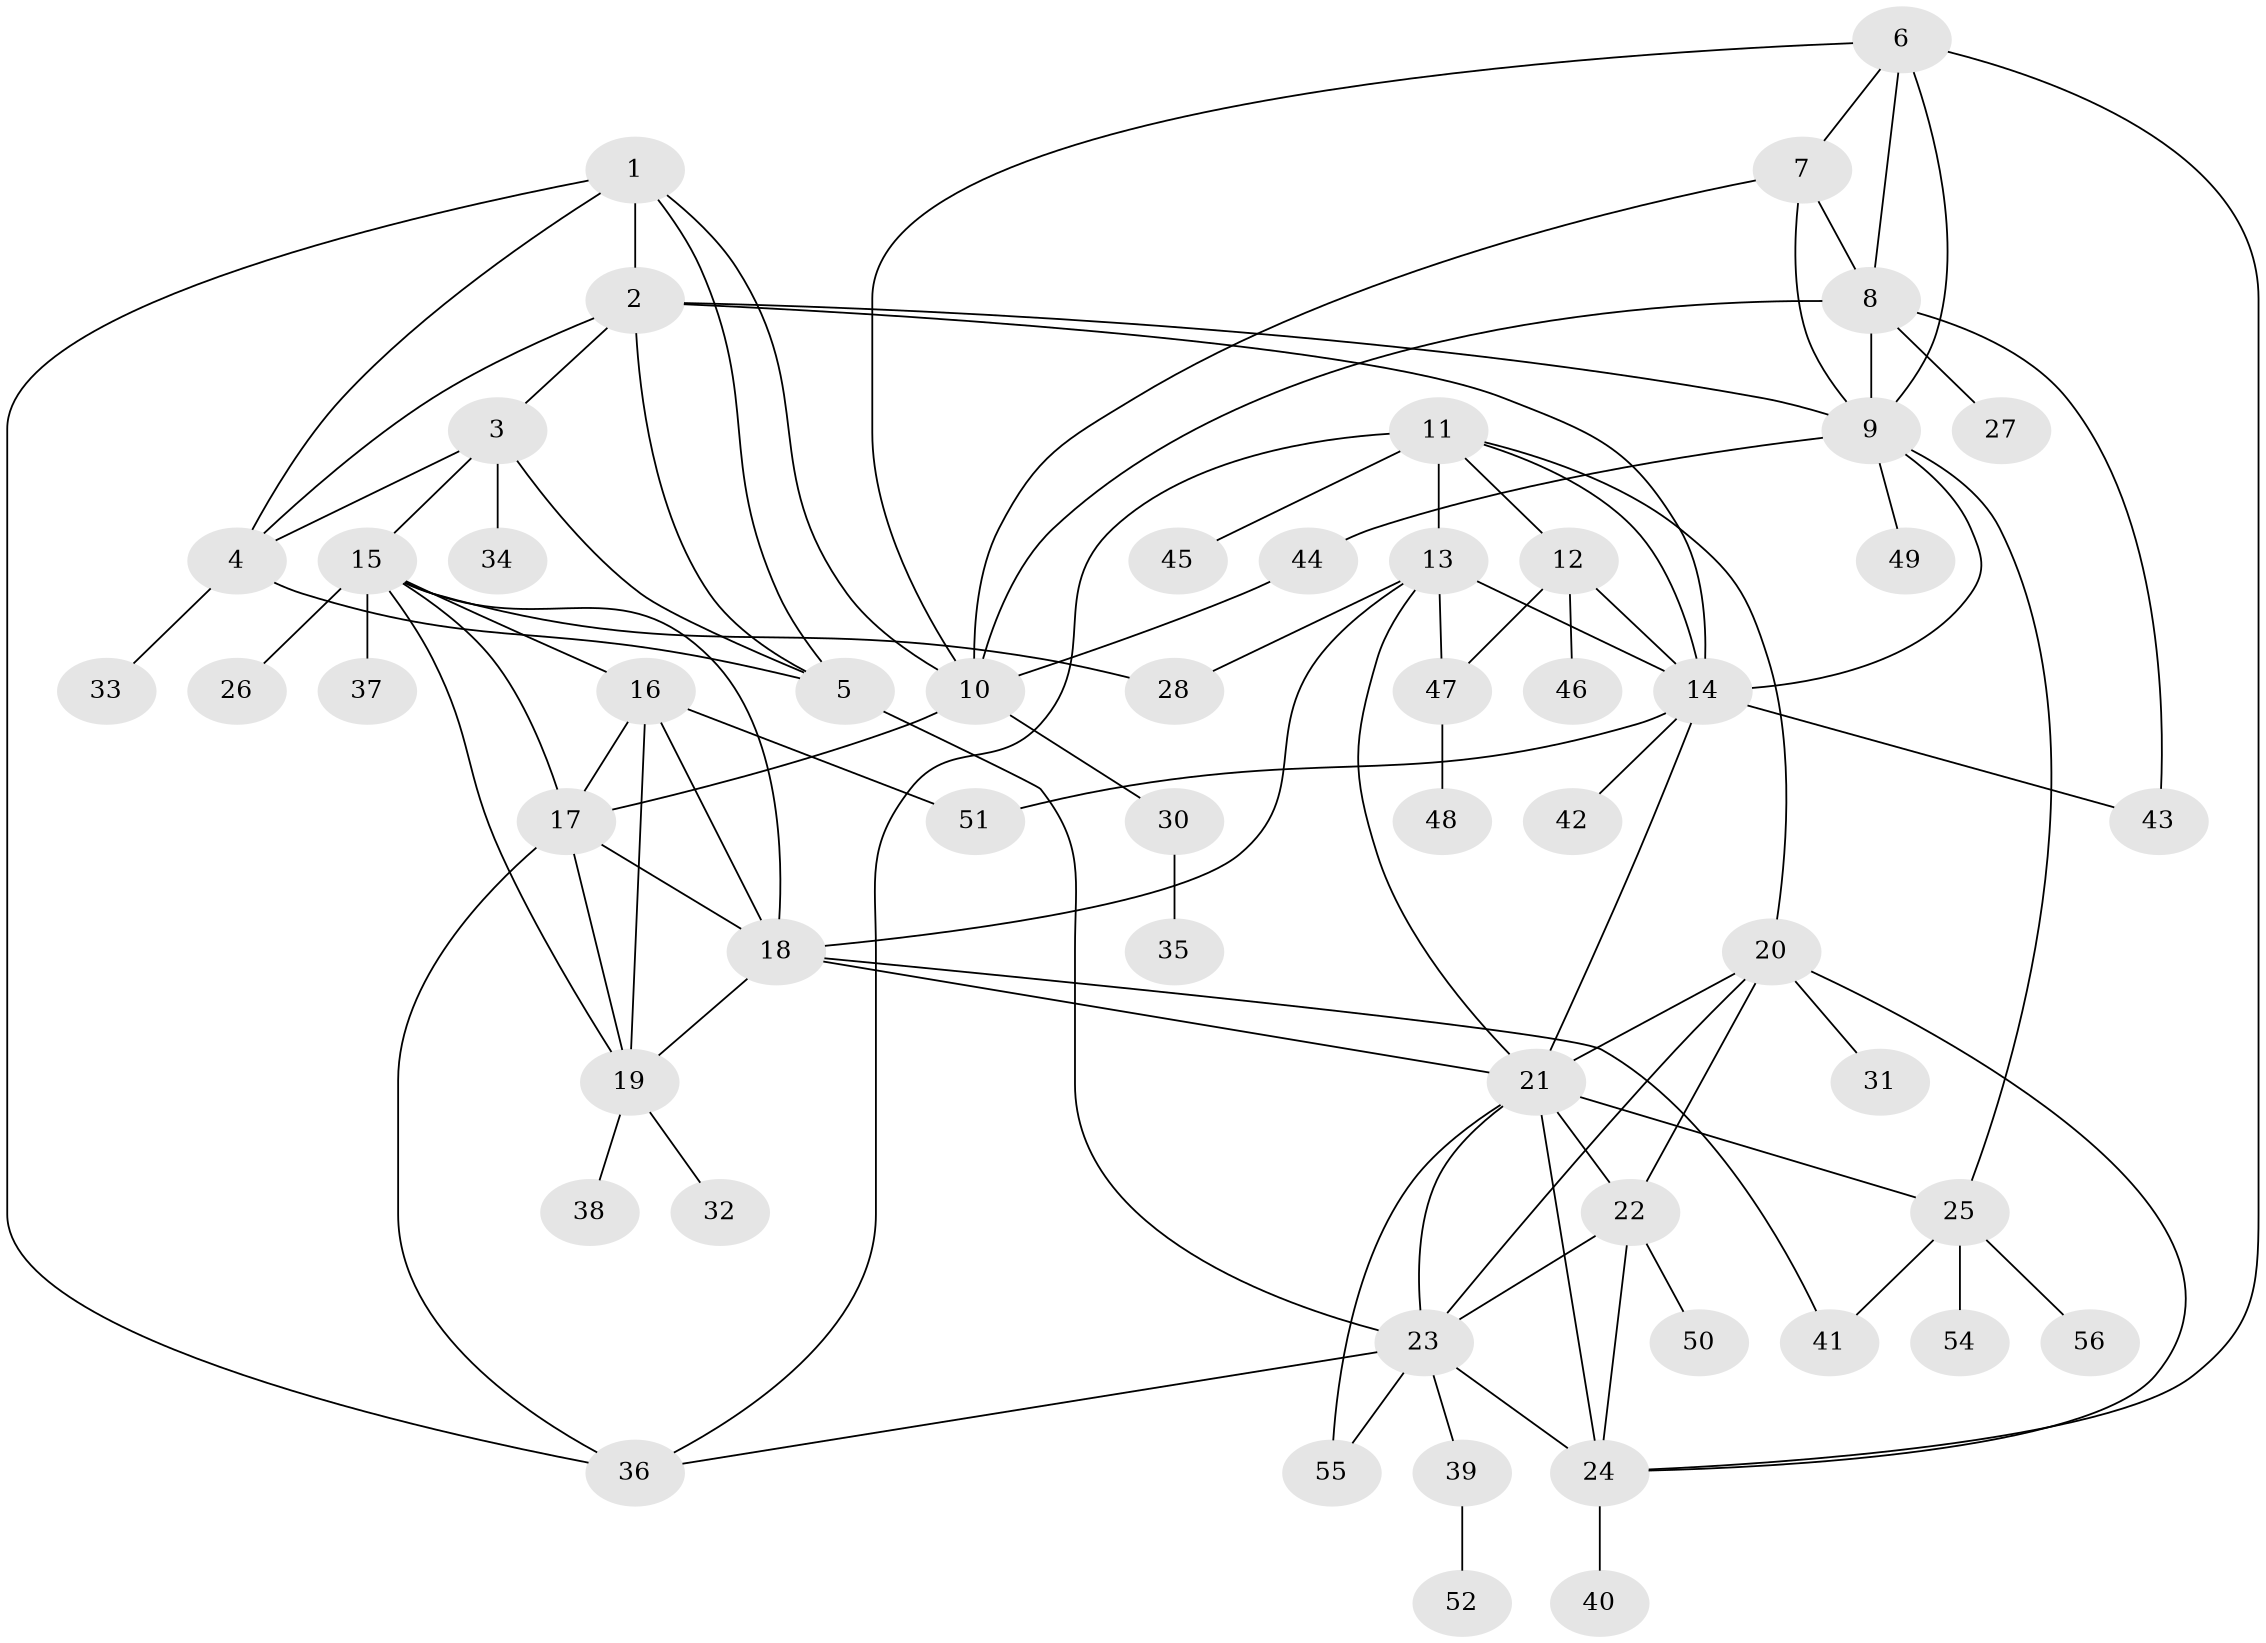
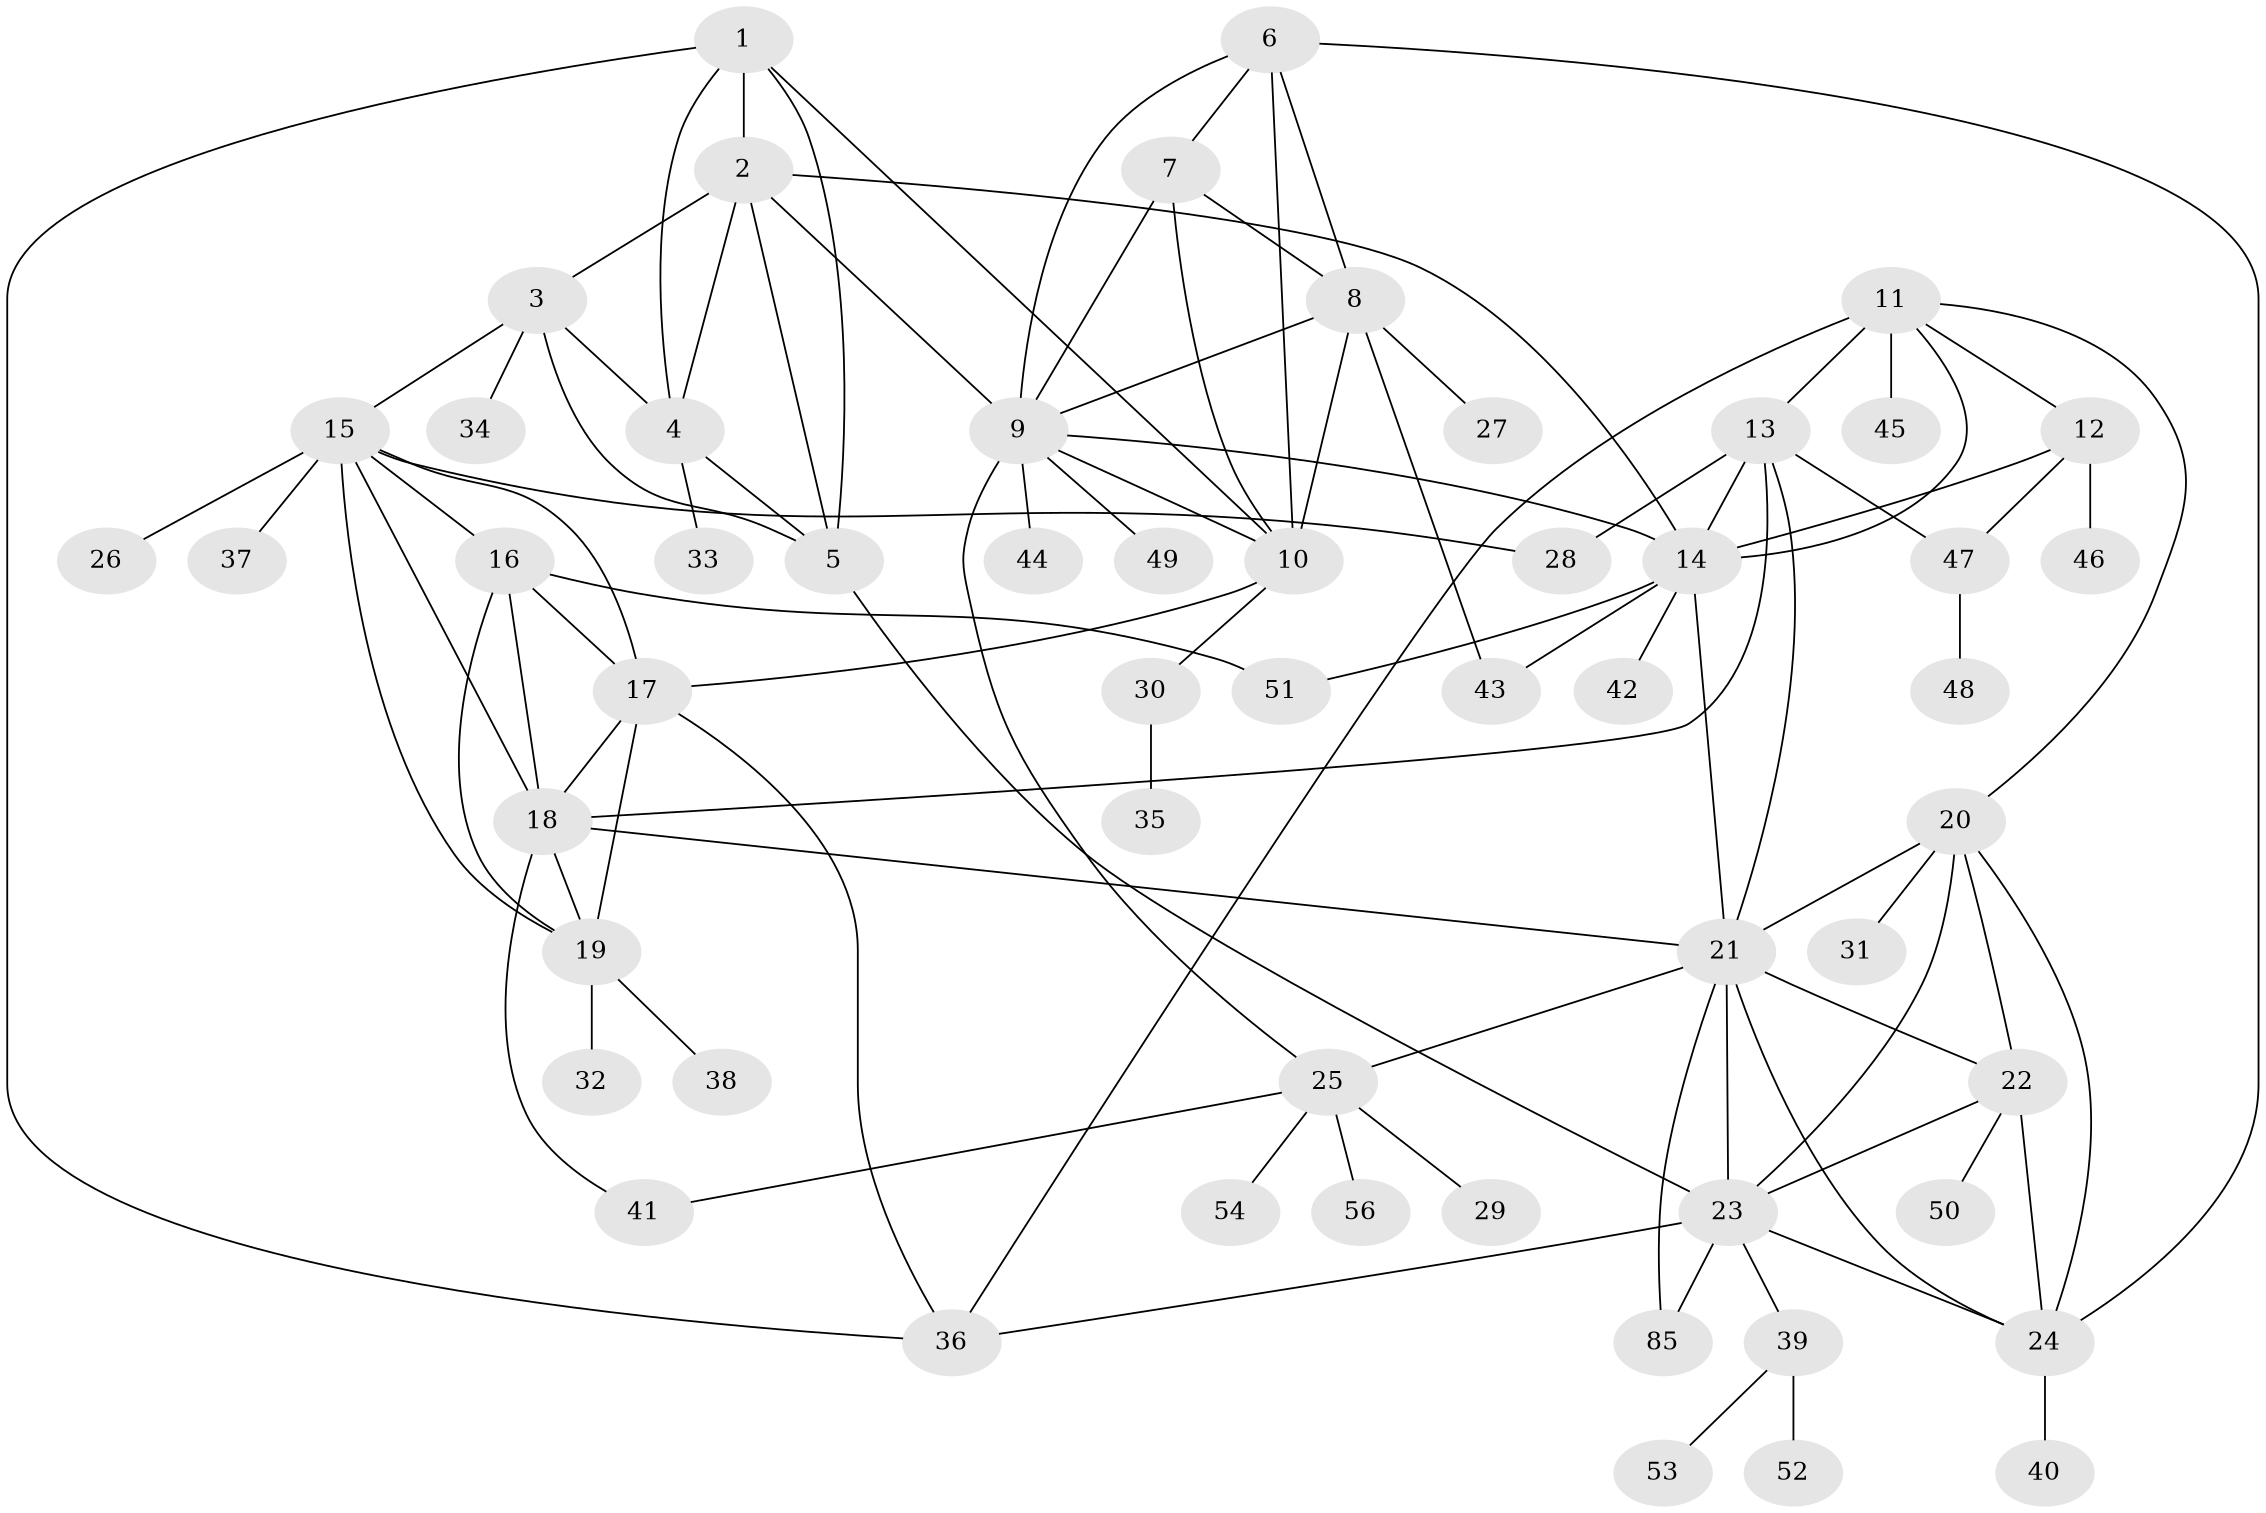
edge "44" -- "10": now "9" -- "10"
node "29": added
node "55": label "55" -> "85"
node "53": added
